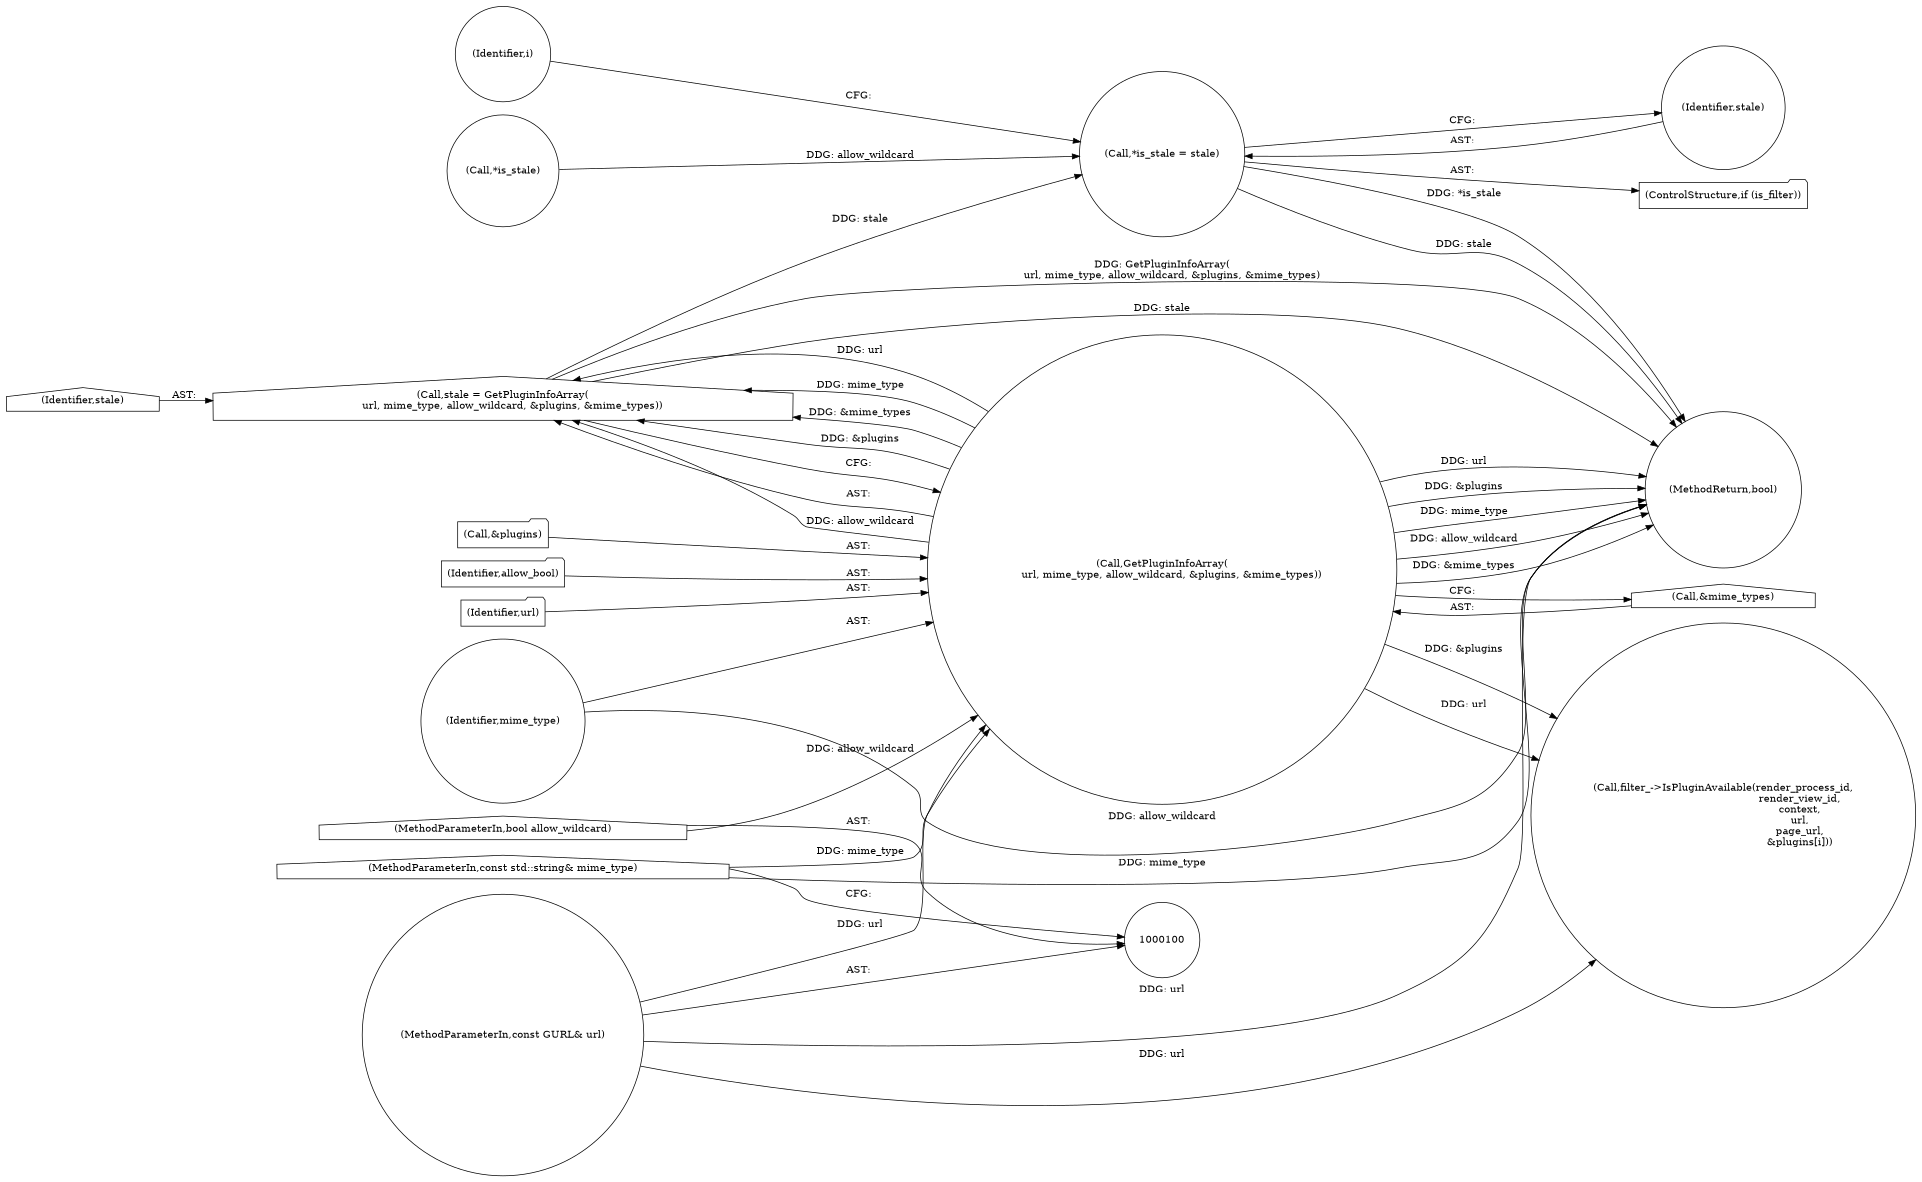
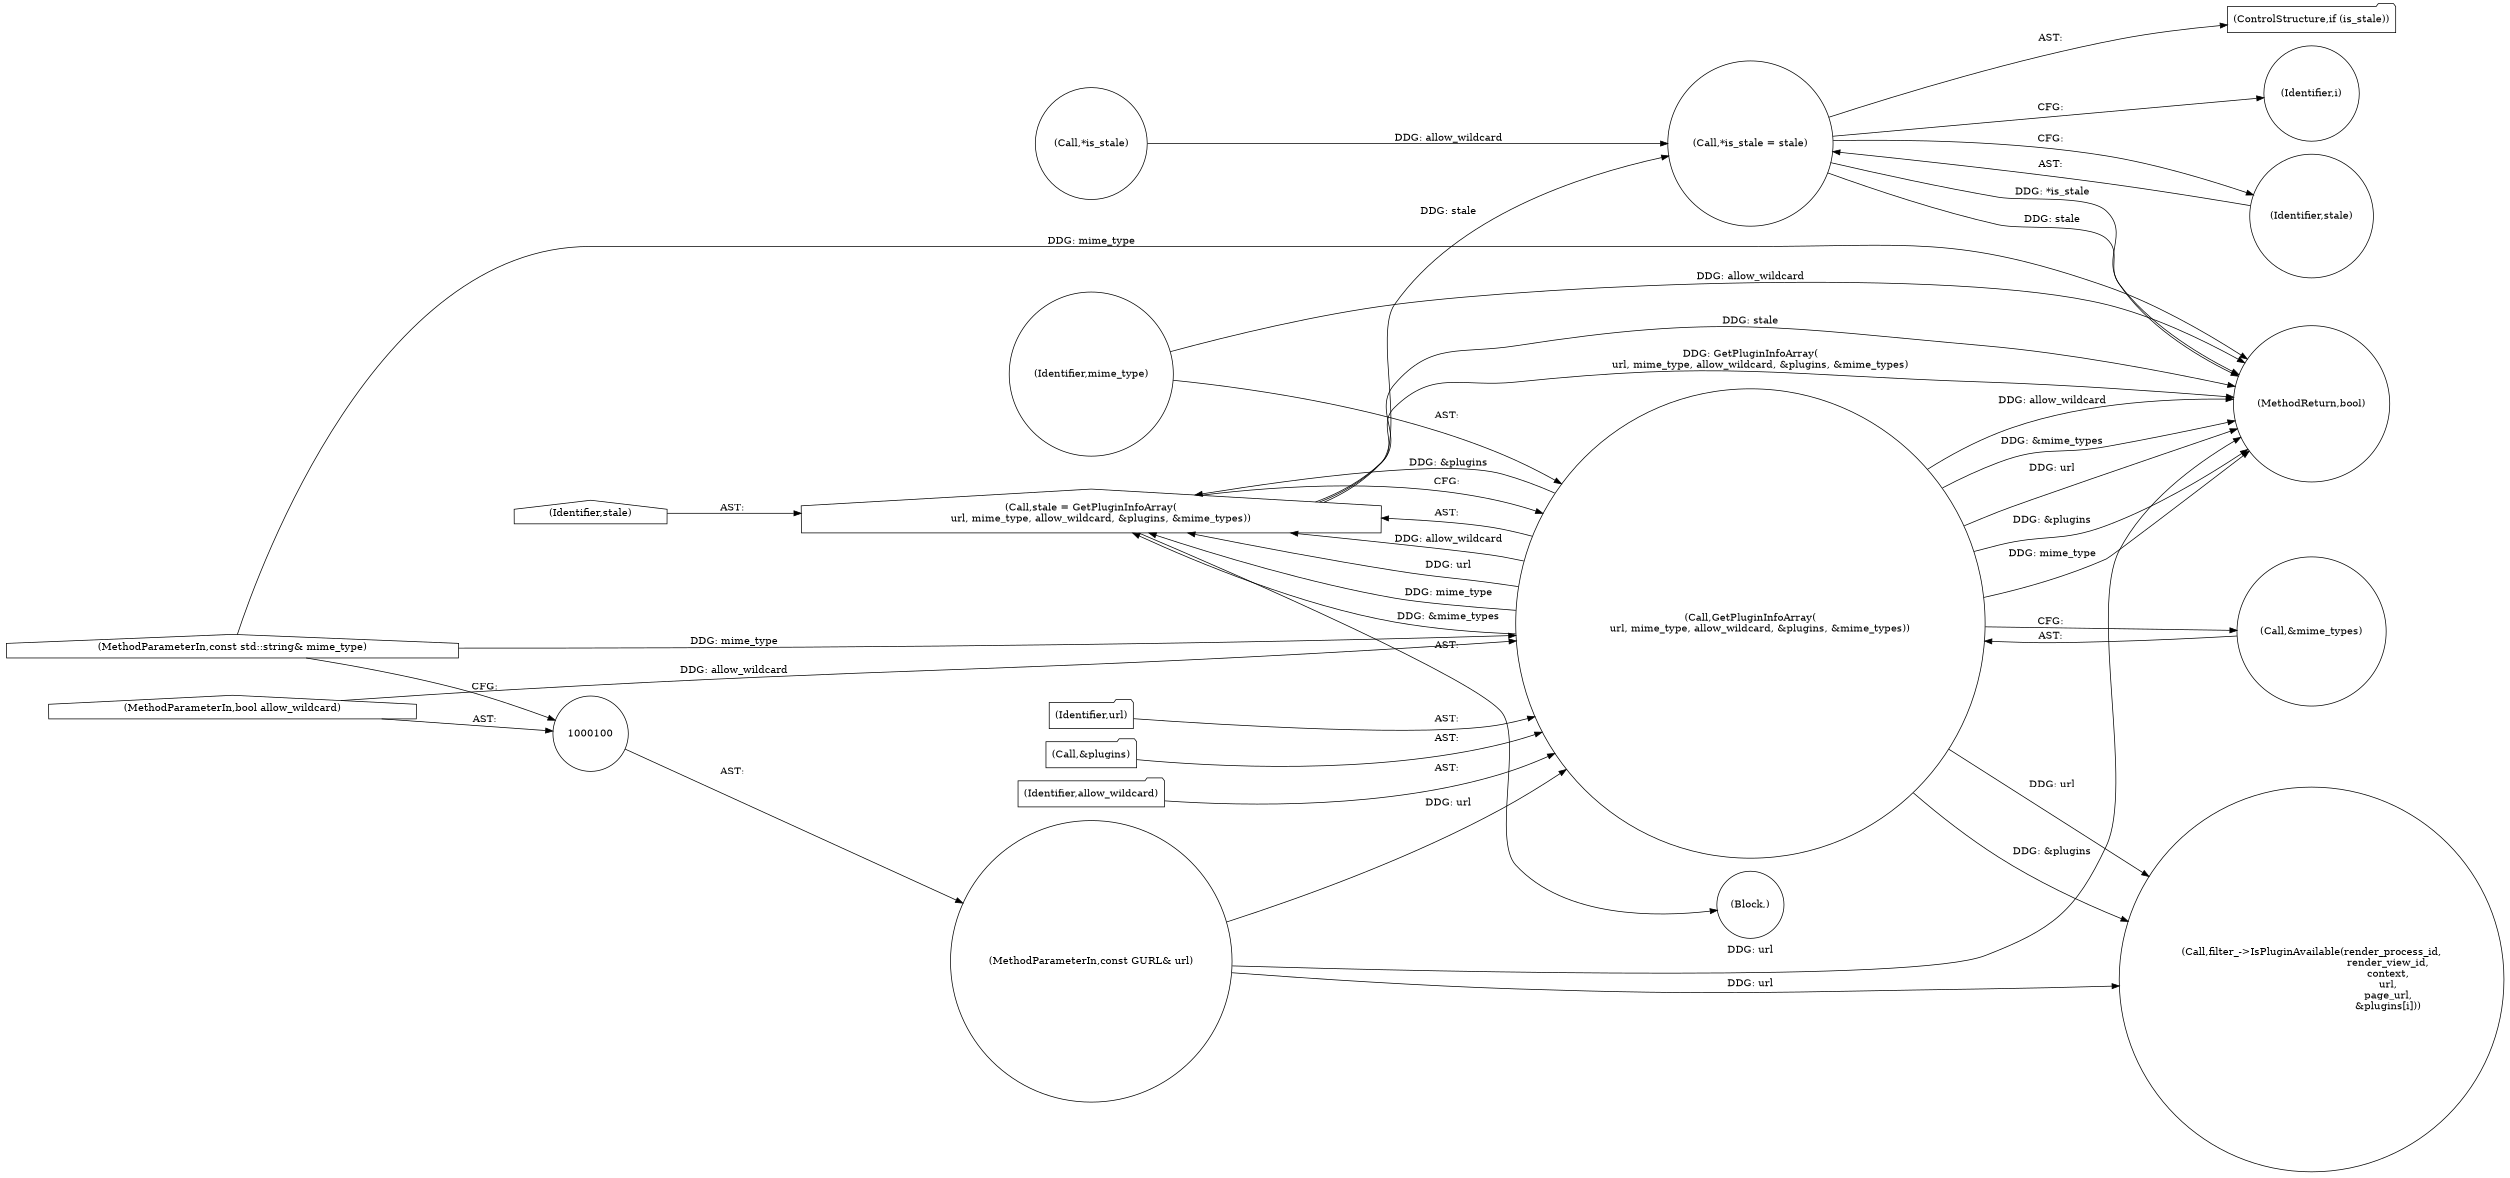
edge "(Identifier,i)" -> "(Call,*is_stale = stale)": reversed
node "(ControlStructure,if (is_filter))": label "(ControlStructure,if (is_filter))" -> "(ControlStructure,if (is_stale))"
node "(Identifier,allow_bool)": label "(Identifier,allow_bool)" -> "(Identifier,allow_wildcard)"
node "(Call,&mime_types)": shape house -> circle
node "(Block,)": added
edge "(MethodParameterIn,const GURL& url)" -> "1000100": reversed
